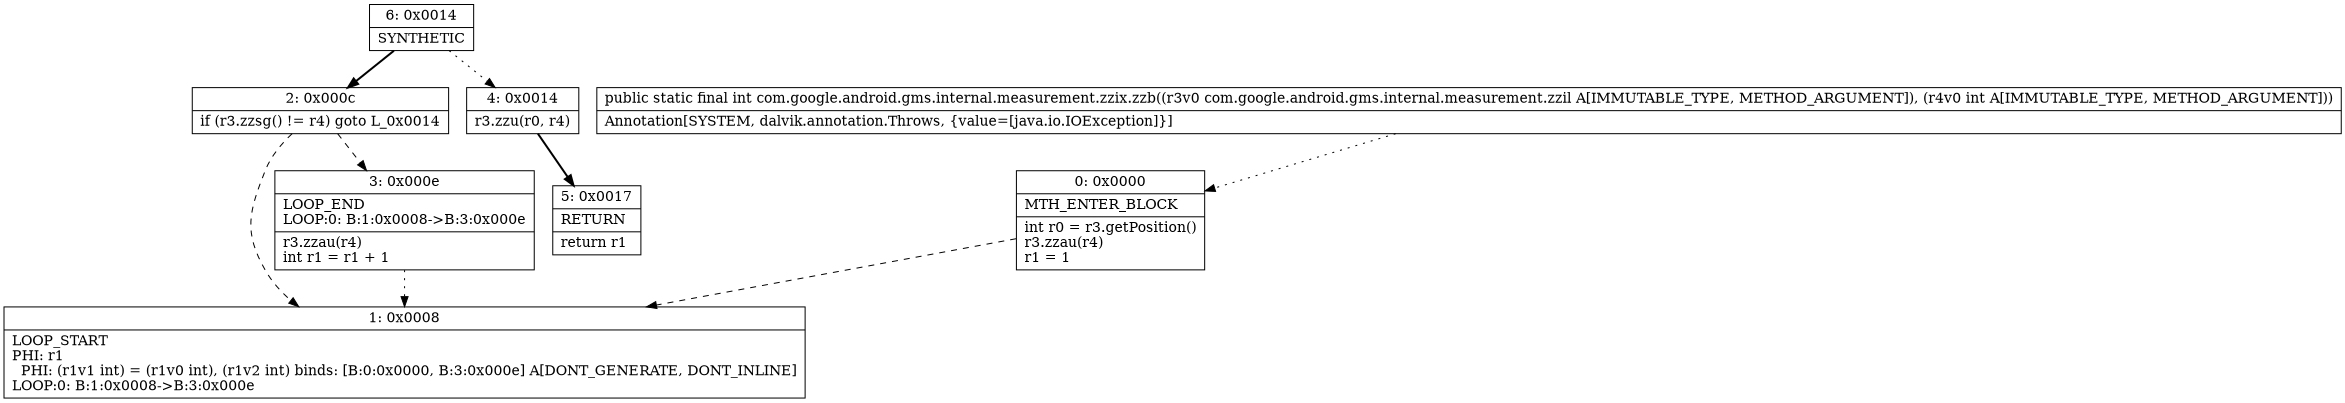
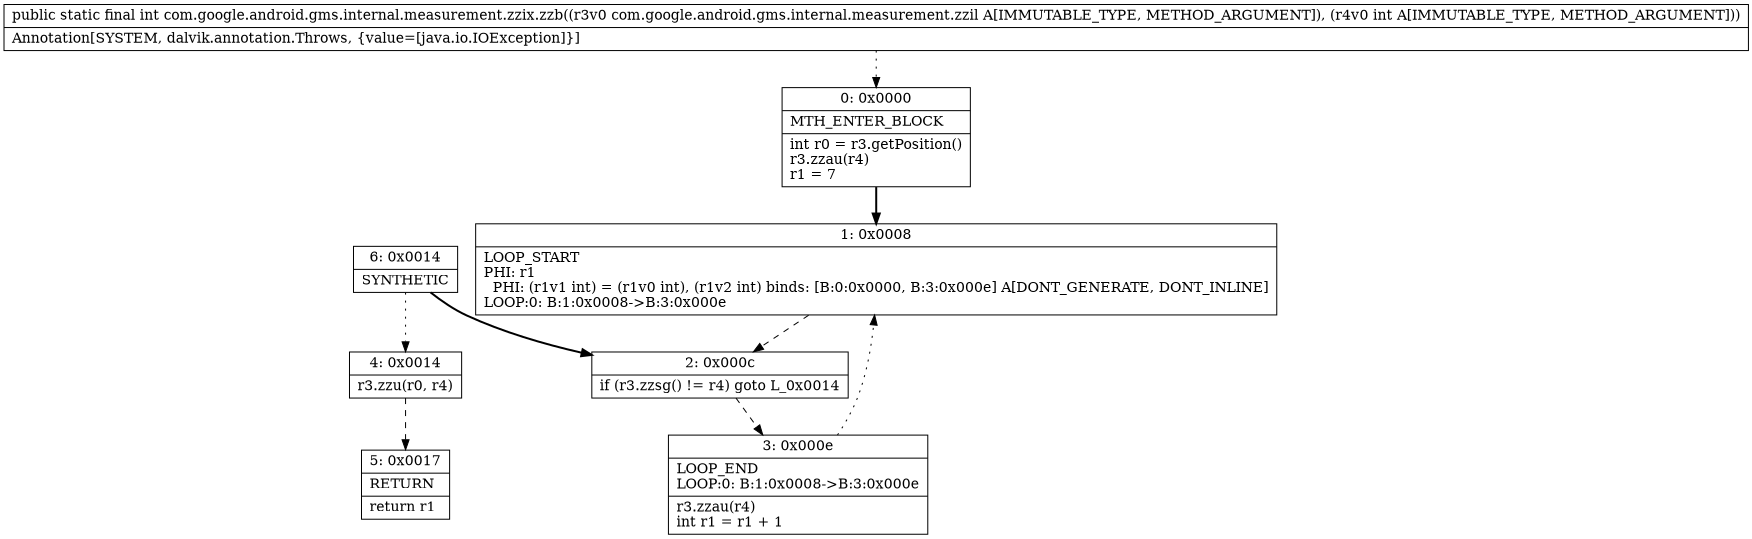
edge "4: 0x0014" -> "5: 0x0017": style bold -> dashed
edge "2: 0x000c" -> "1: 0x0008": reversed
node "0: 0x0000": text "r1 = 1" -> "r1 = 7"
edge "0: 0x0000" -> "1: 0x0008": style dashed -> bold
